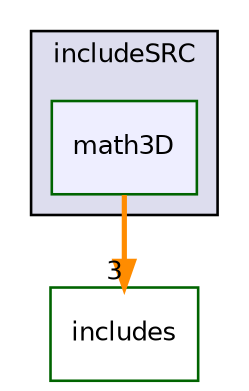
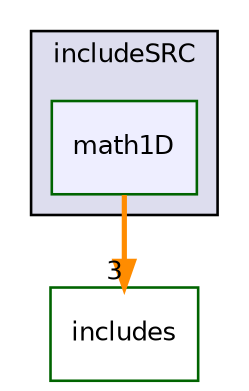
node "math3D": label "math3D" -> "math1D"
